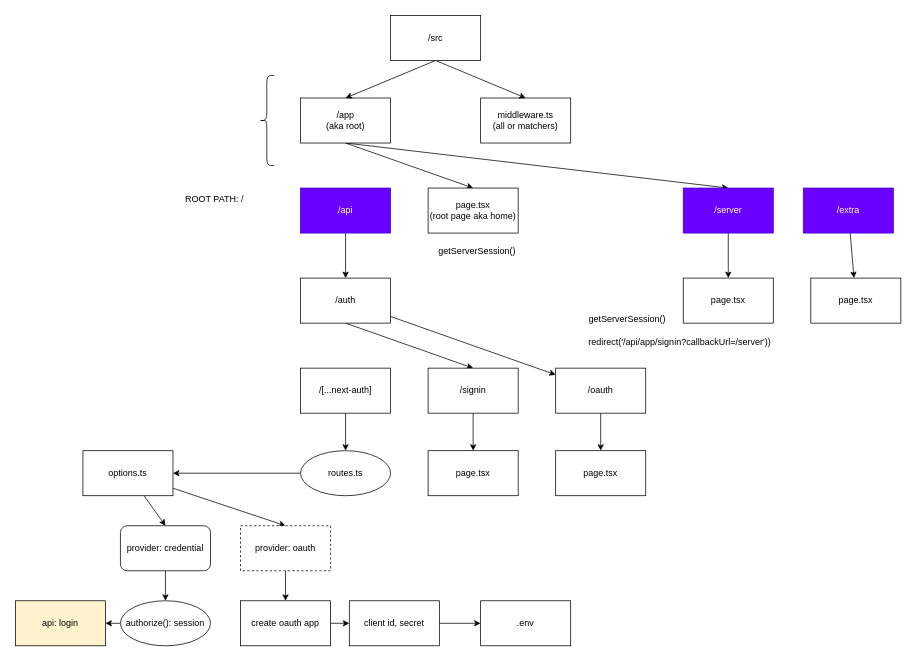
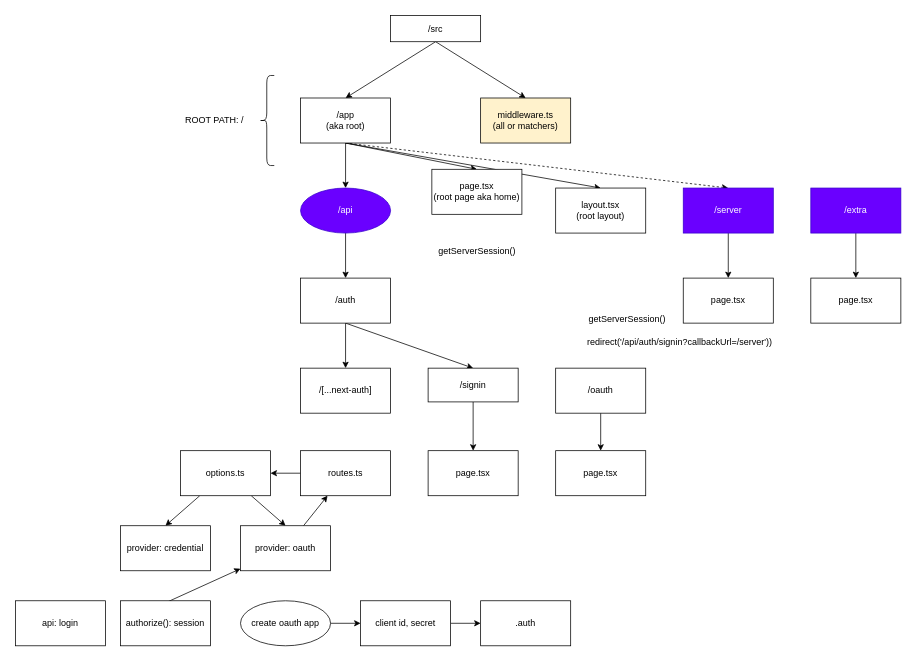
node "/src": size 90x45 -> 90x26
node "middleware.ts (all or matchers)": fillcolor #ffffff -> #fff2cc
edge "/app (aka root)" -> "layout.tsx (root layout)": added
edge "/app (aka root)" -> "/api": added
edge "/app (aka root)" -> "/server": style solid -> dashed
node "ROOT PATH: /": moved (214, 199) -> (214, 120)
node "/api": shape rectangle -> ellipse
node "page.tsx (root page aka home)": moved (473, 210) -> (477, 192)
node "layout.tsx (root layout)": added
node "/extra": moved (848, 210) -> (855, 210)
node "redirect('/api/app/signin?callbackUrl=/server'))": label "redirect('/api/app/signin?callbackUrl=/server'))" -> "redirect('/api/auth/signin?callbackUrl=/server'))"
edge "/auth" -> "/oauth": now "/auth" -> "/[...next-auth]"
node "/signin": size 90x45 -> 90x34
edge "/[...next-auth]" -> "routes.ts": removed
node "options.ts": moved (128, 473) -> (225, 473)
node "routes.ts": shape ellipse -> rectangle
node "provider: credential": shape rounded rectangle -> rectangle
node "provider: oauth": style dashed -> solid
edge "provider: credential" -> "authorize(): session": removed
edge "provider: oauth" -> "create oauth app": now "provider: oauth" -> "routes.ts"
node "api: login": fillcolor #fff2cc -> #ffffff
edge "authorize(): session" -> "api: login": now "authorize(): session" -> "provider: oauth"
node "authorize(): session": shape ellipse -> rectangle
node "create oauth app": shape rectangle -> ellipse
node "client id, secret": moved (394, 623) -> (405, 623)
node ".env": label ".env" -> ".auth"
